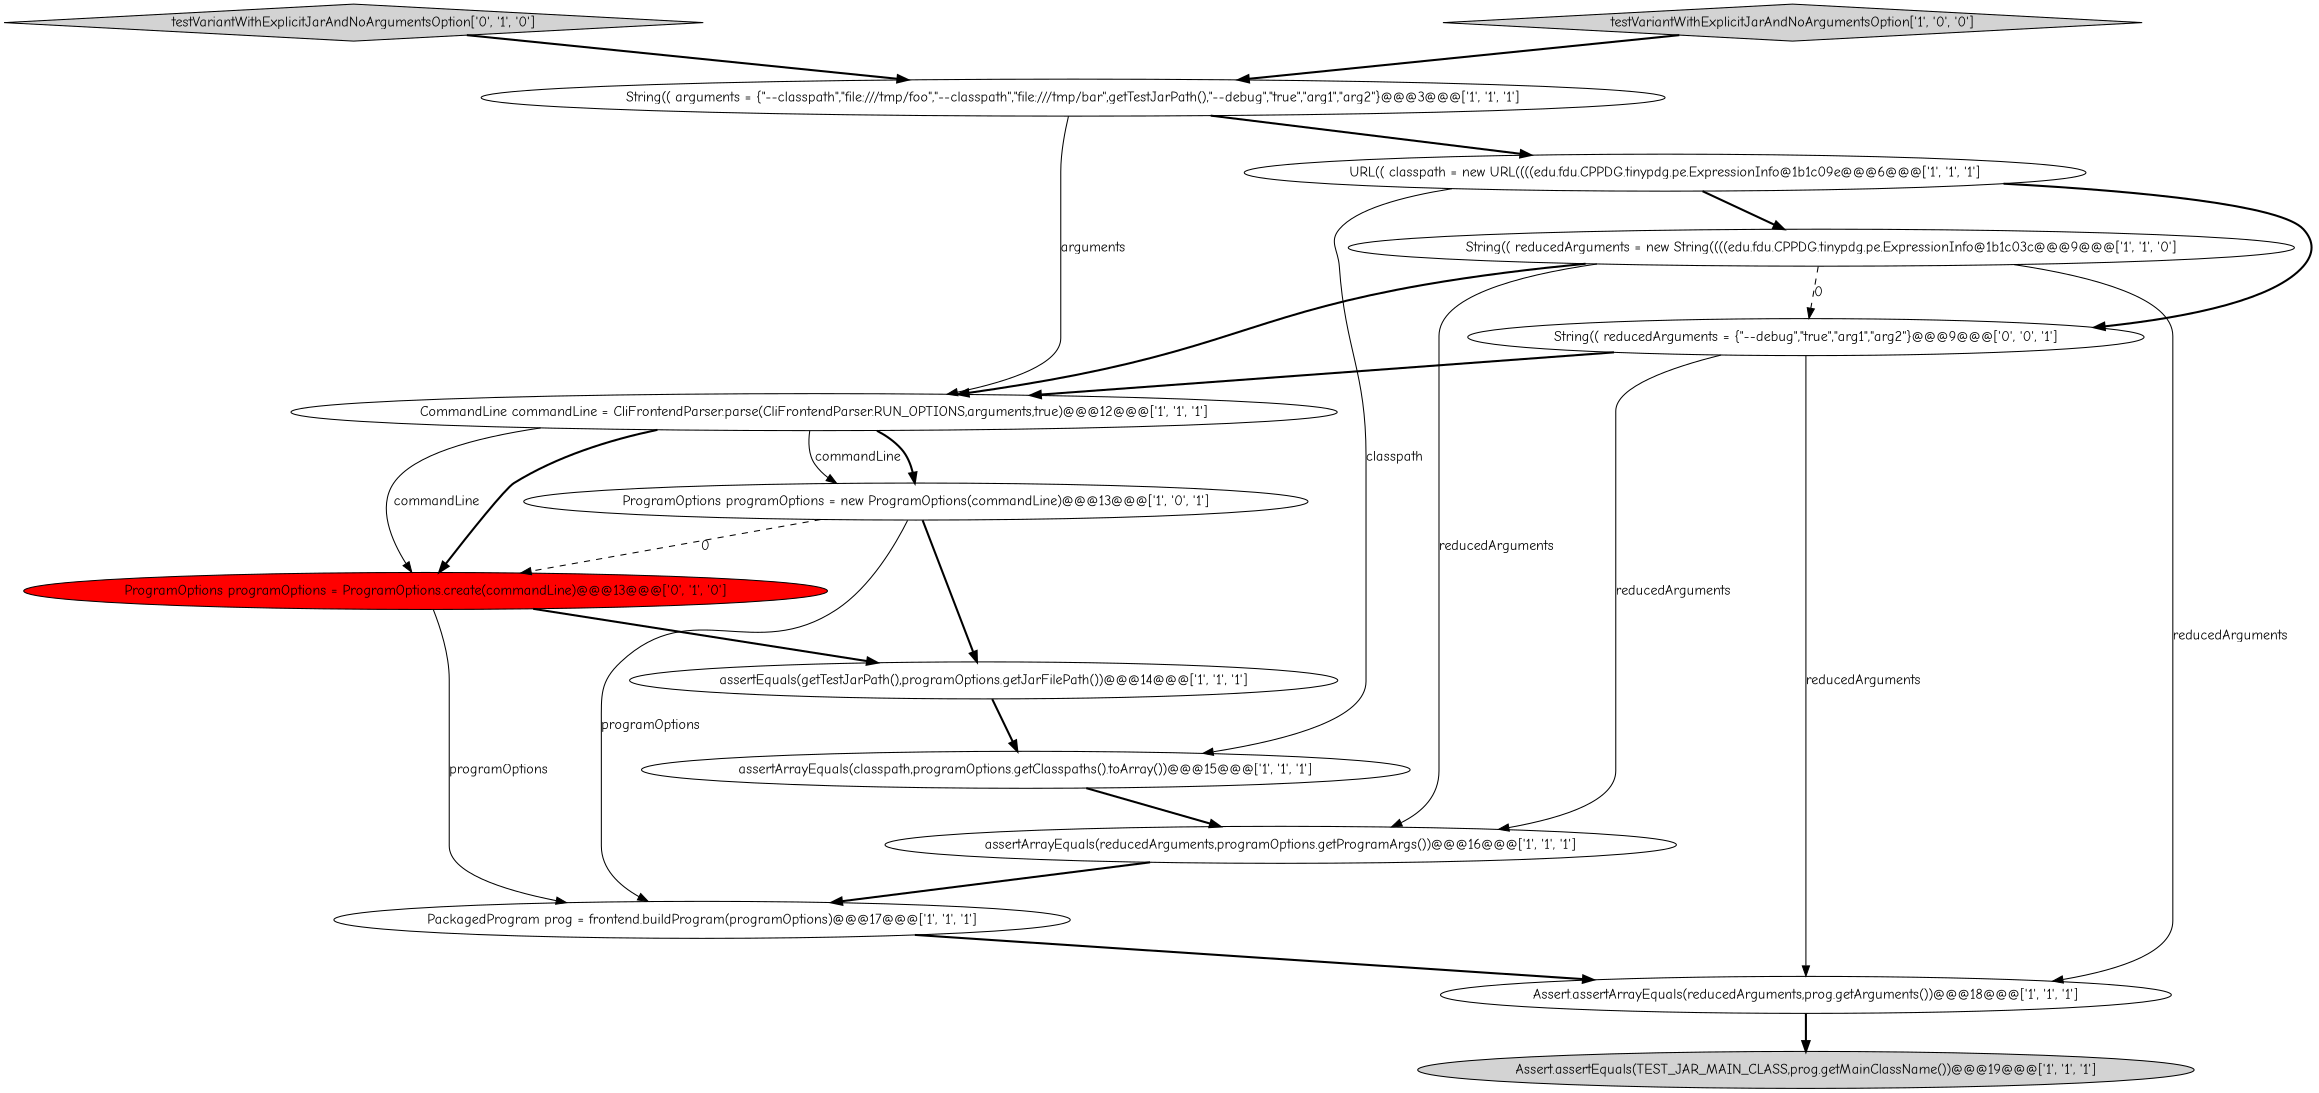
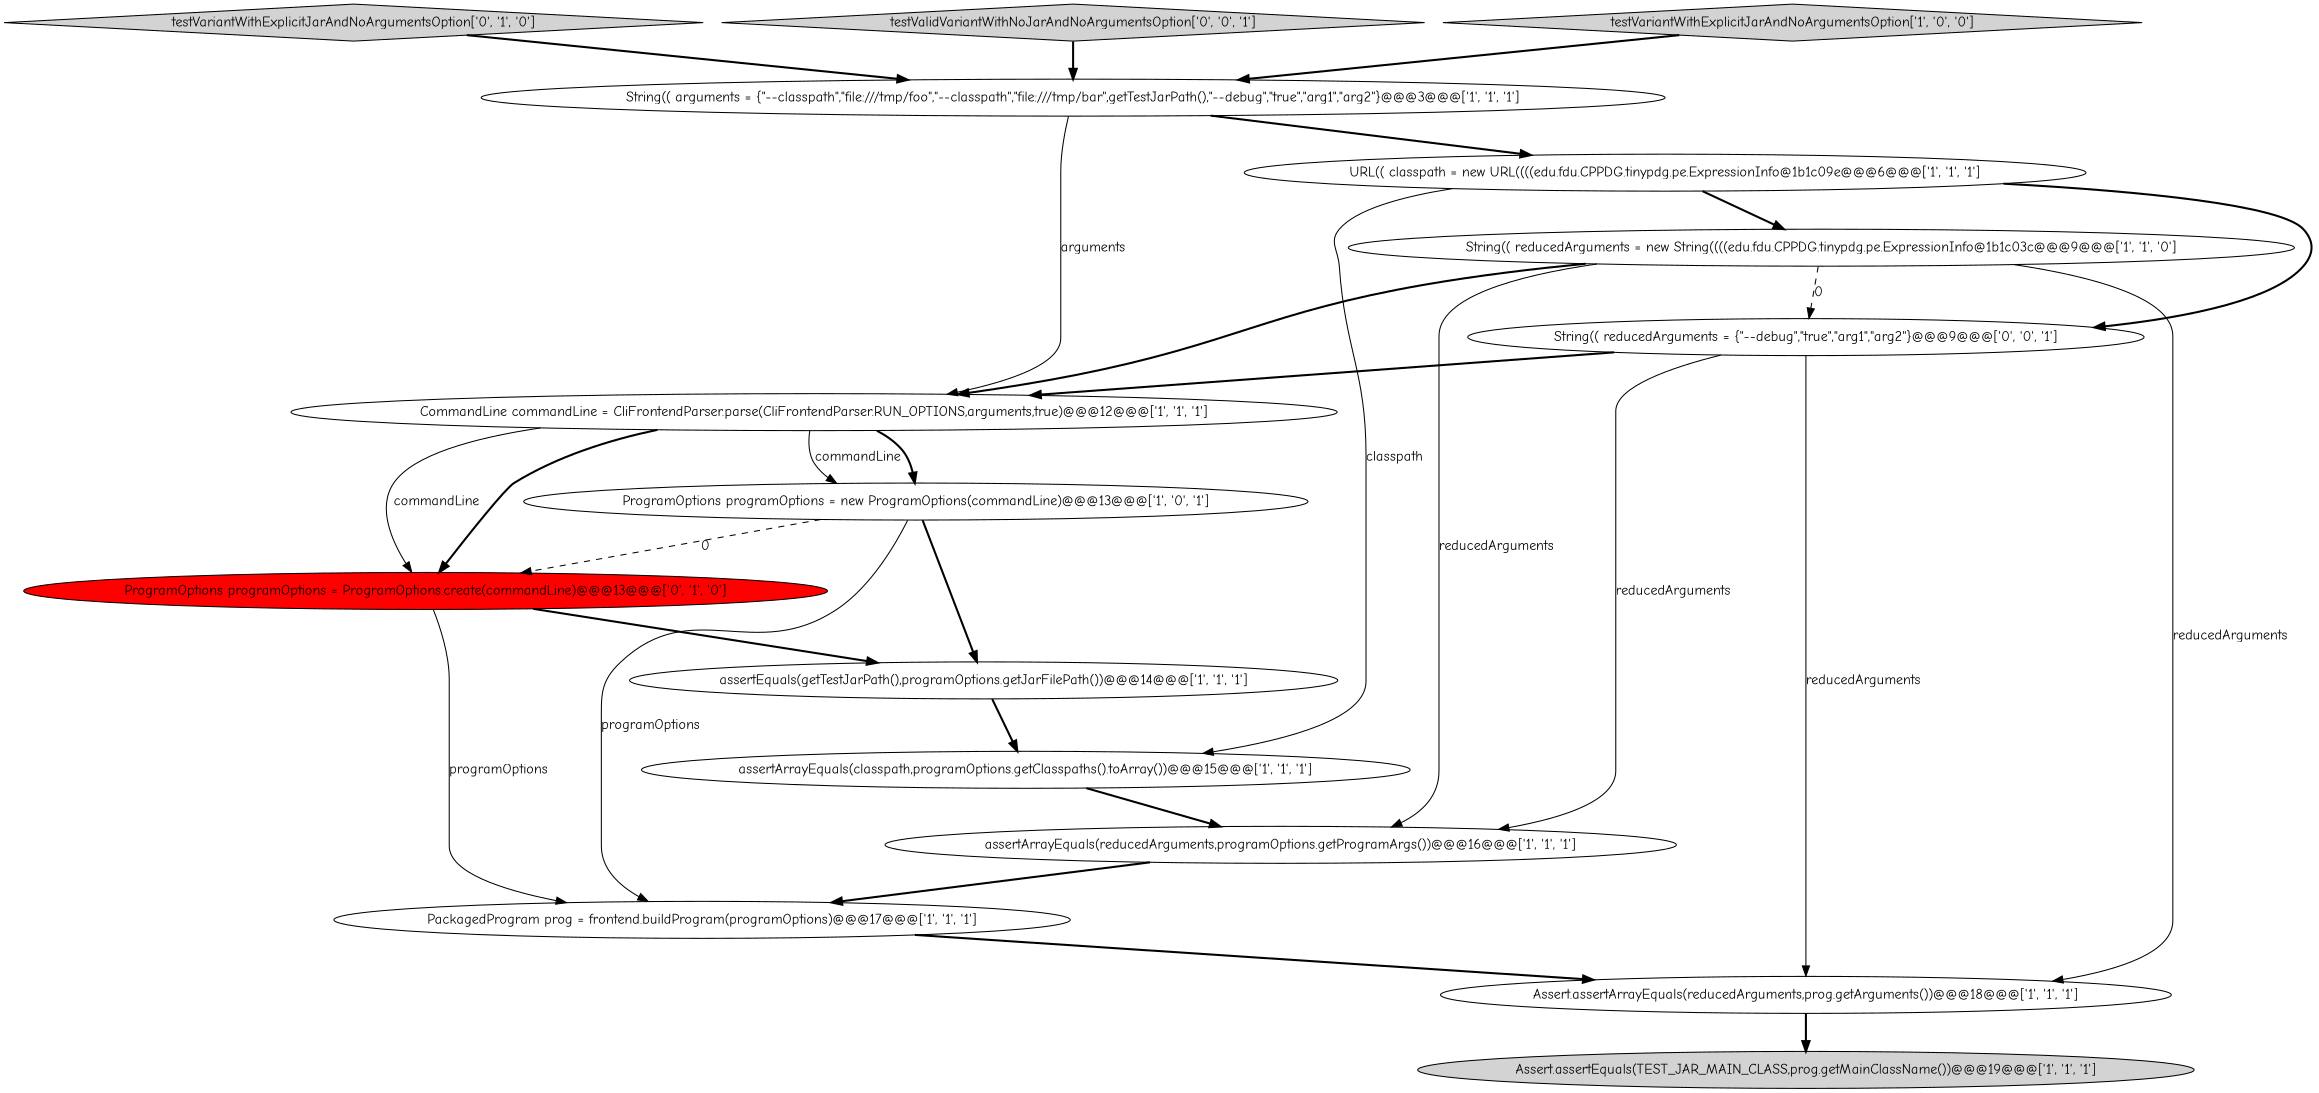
node "testValidVariantWithNoJarAndNoArgumentsOption['0', '0', '1']": added
